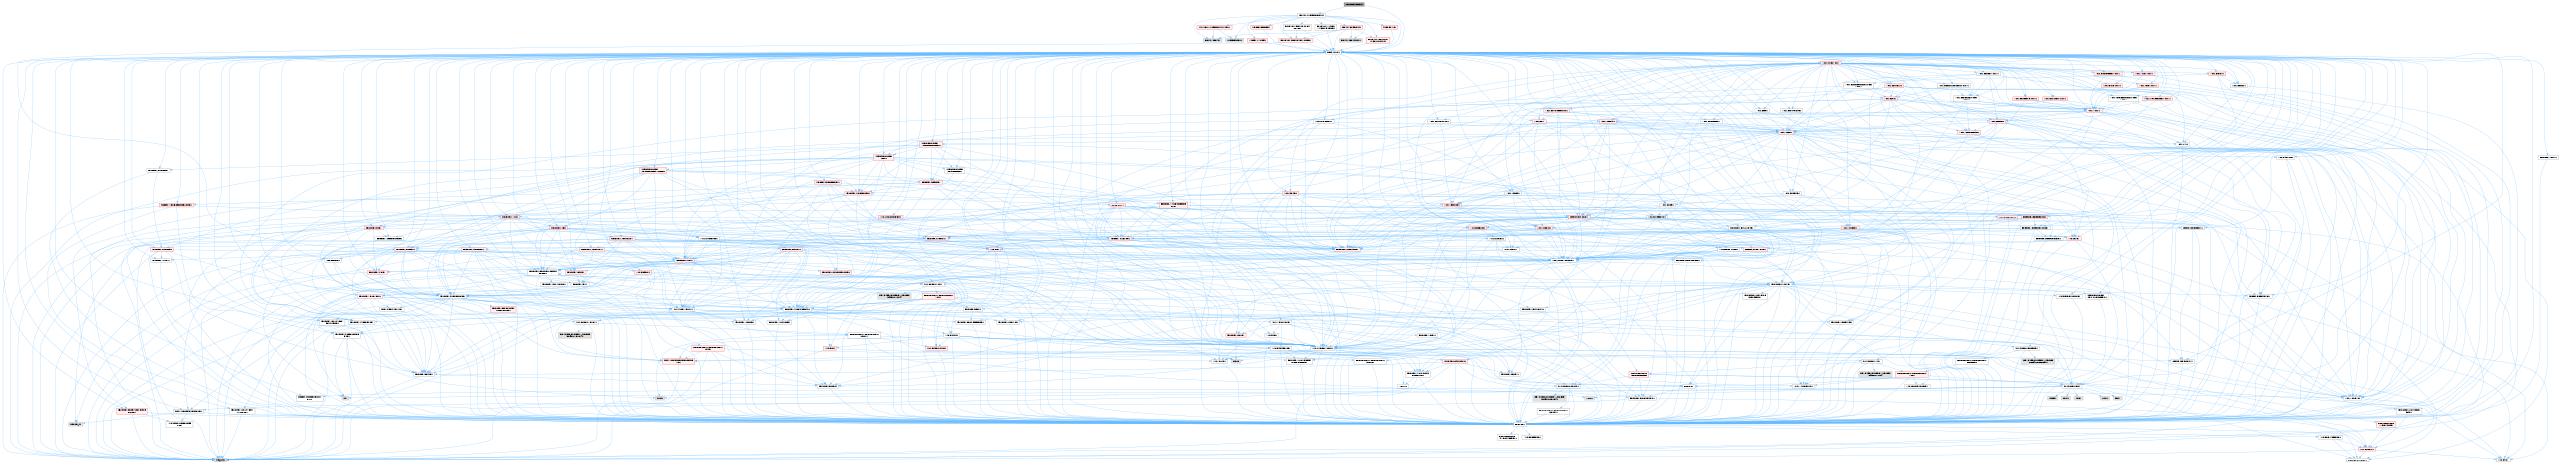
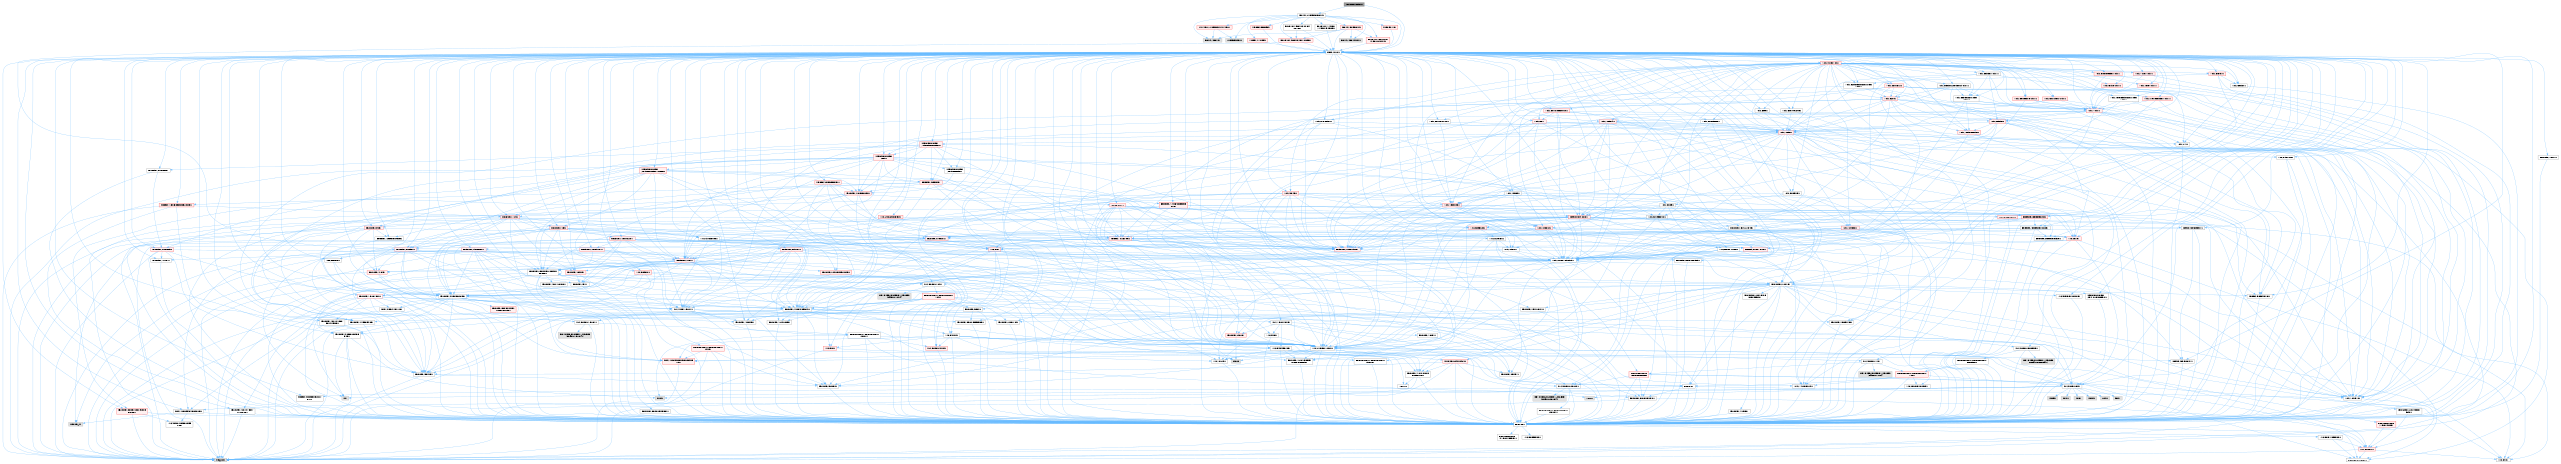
edge "CoreMinimal.h" -> "Math/Vector2D.h": added
node "stdarg.h": added
node "Containers/ContainerHelpers.h": added
node "Templates/IsSigned.h": added
